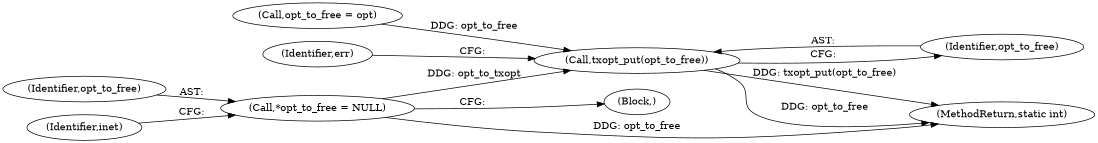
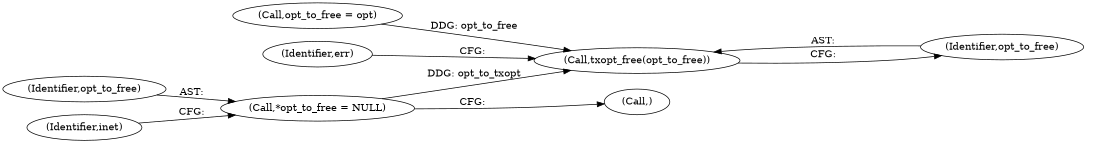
node "(Call,txopt_put(opt_to_free))": label "(Call,txopt_put(opt_to_free))" -> "(Call,txopt_free(opt_to_free))"
node "(Block,)": label "(Block,)" -> "(Call,)"
node "(MethodReturn,static int)": removed
